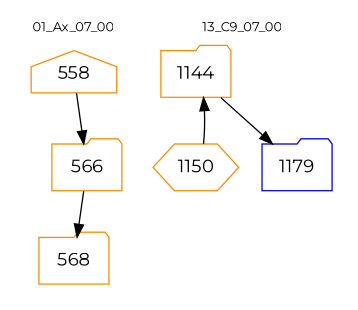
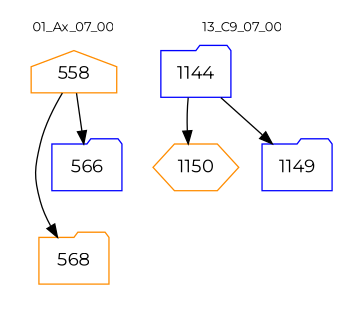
node "1144": color darkorange -> blue
edge "1150" -> "1144": reversed
node "566": color darkorange -> blue
node "1179": label "1179" -> "1149"
edge "566" -> "568": now "558" -> "568"
